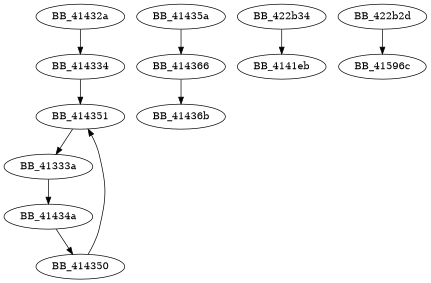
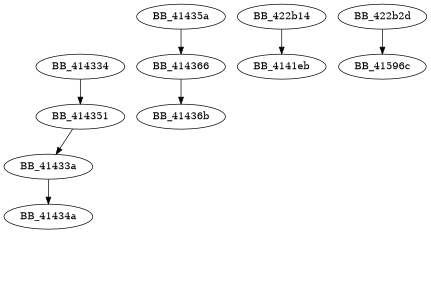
node "BB_41432a": removed
node "BB_422b34": label "BB_422b34" -> "BB_422b14"
node "BB_41333a": label "BB_41333a" -> "BB_41433a"
node "BB_414350": removed
